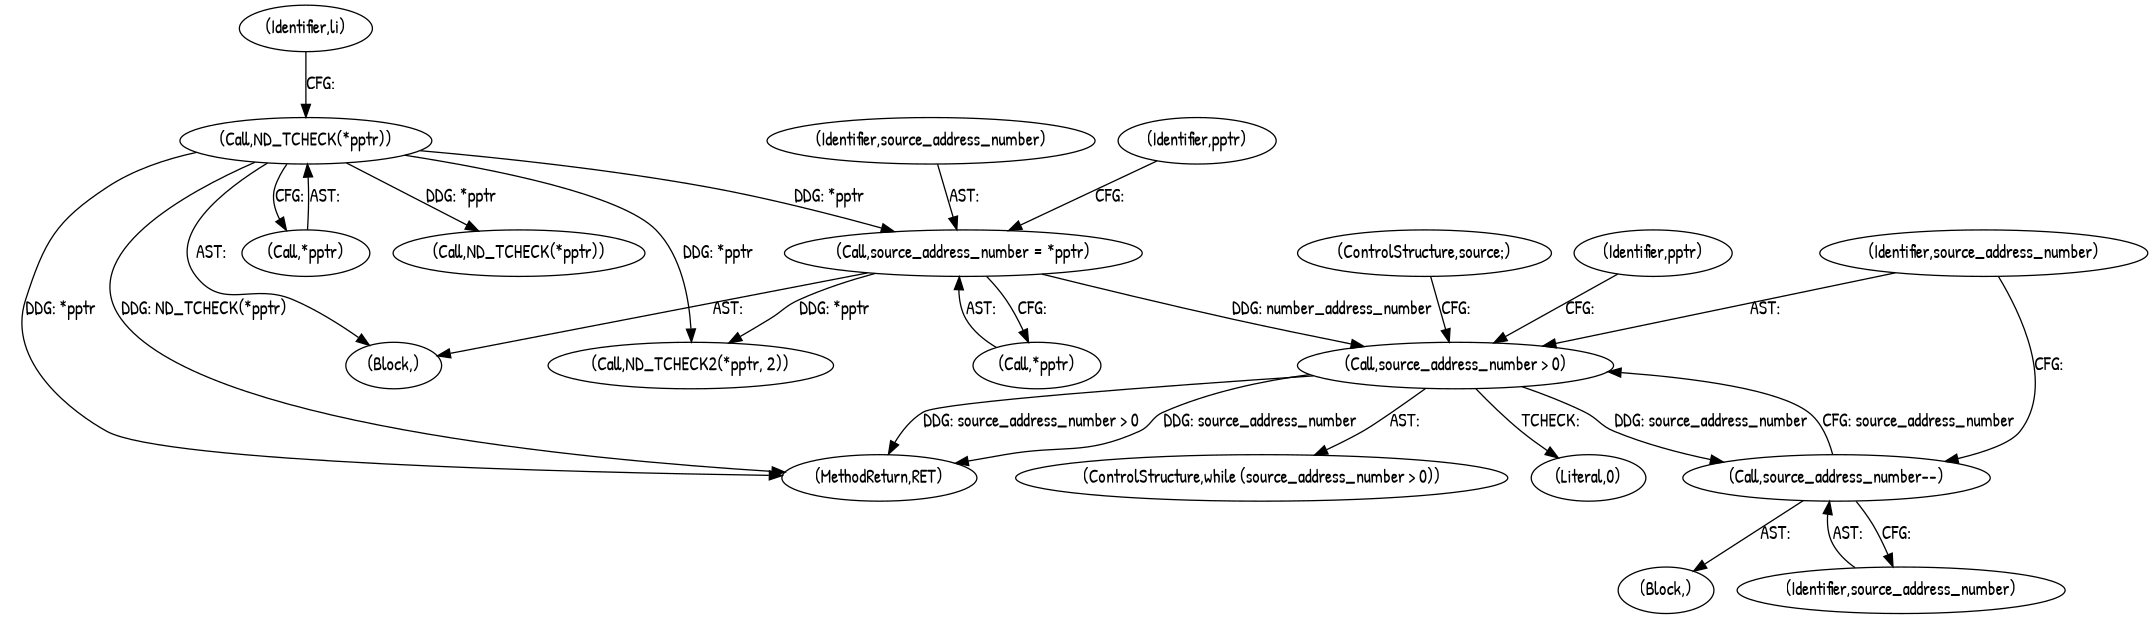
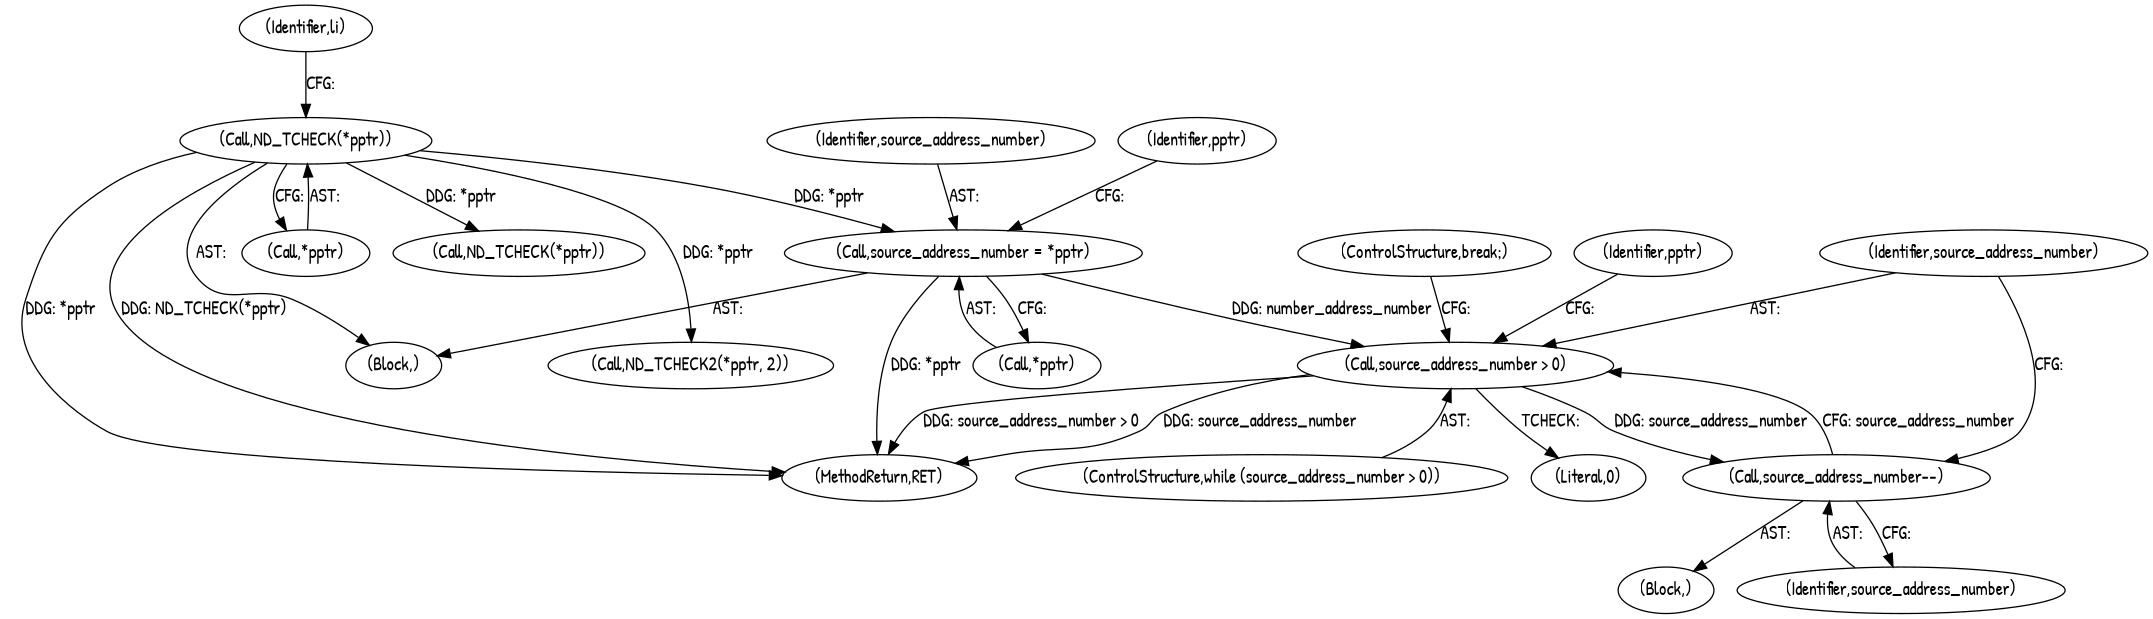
node "(ControlStructure,source;)": label "(ControlStructure,source;)" -> "(ControlStructure,break;)"
edge "(Call,source_address_number = *pptr)" -> "(Call,ND_TCHECK2(*pptr, 2))": now "(Call,source_address_number = *pptr)" -> "(MethodReturn,RET)"
edge "(Call,source_address_number > 0)" -> "(ControlStructure,while (source_address_number > 0))": reversed
